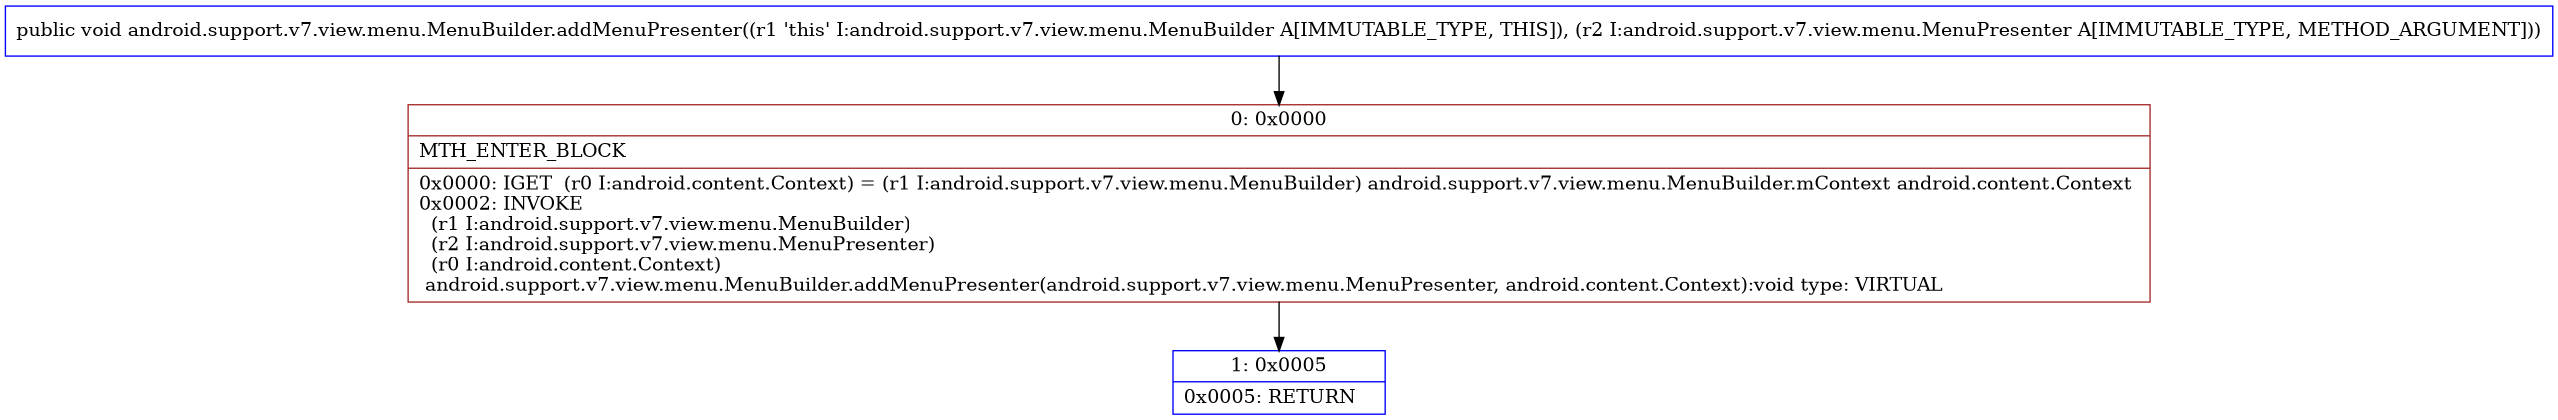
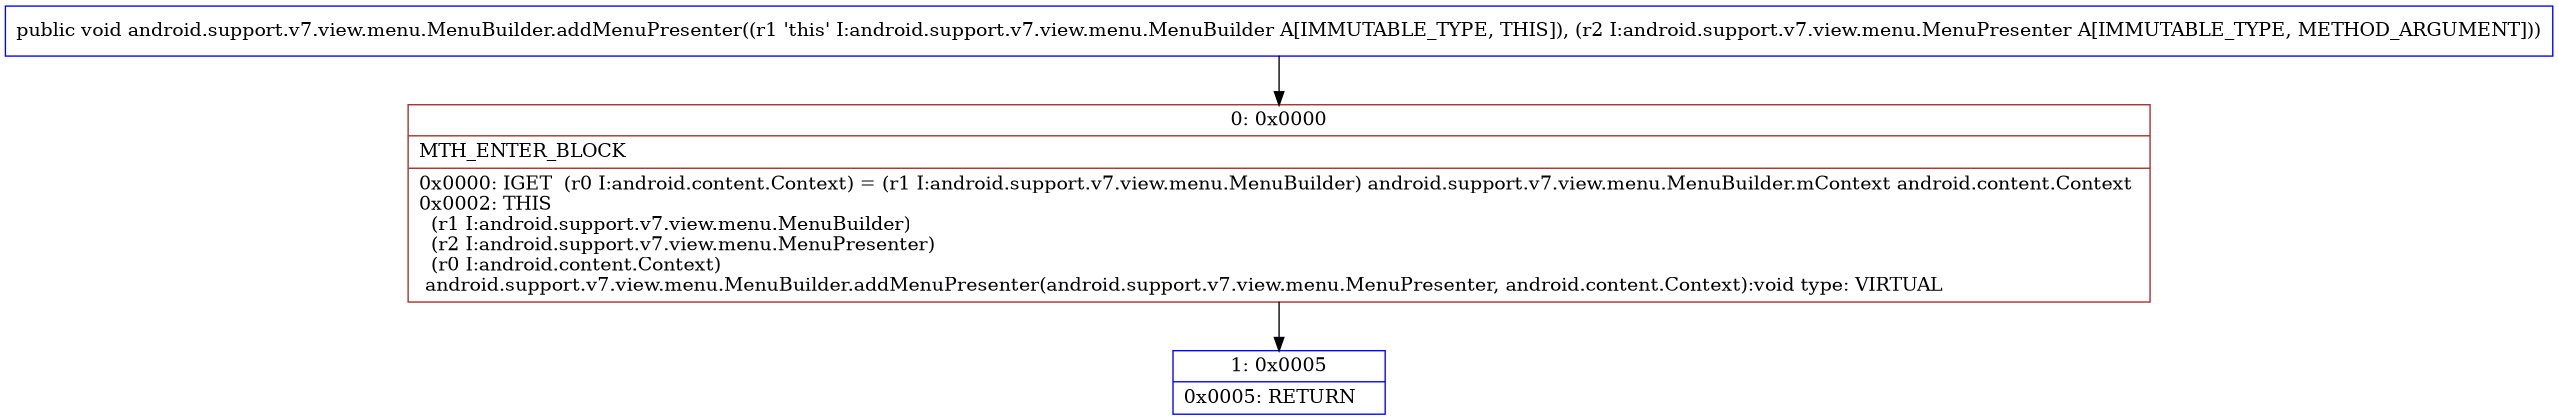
node "0: 0x0000": text "0x0002: INVOKE" -> "0x0002: THIS"
